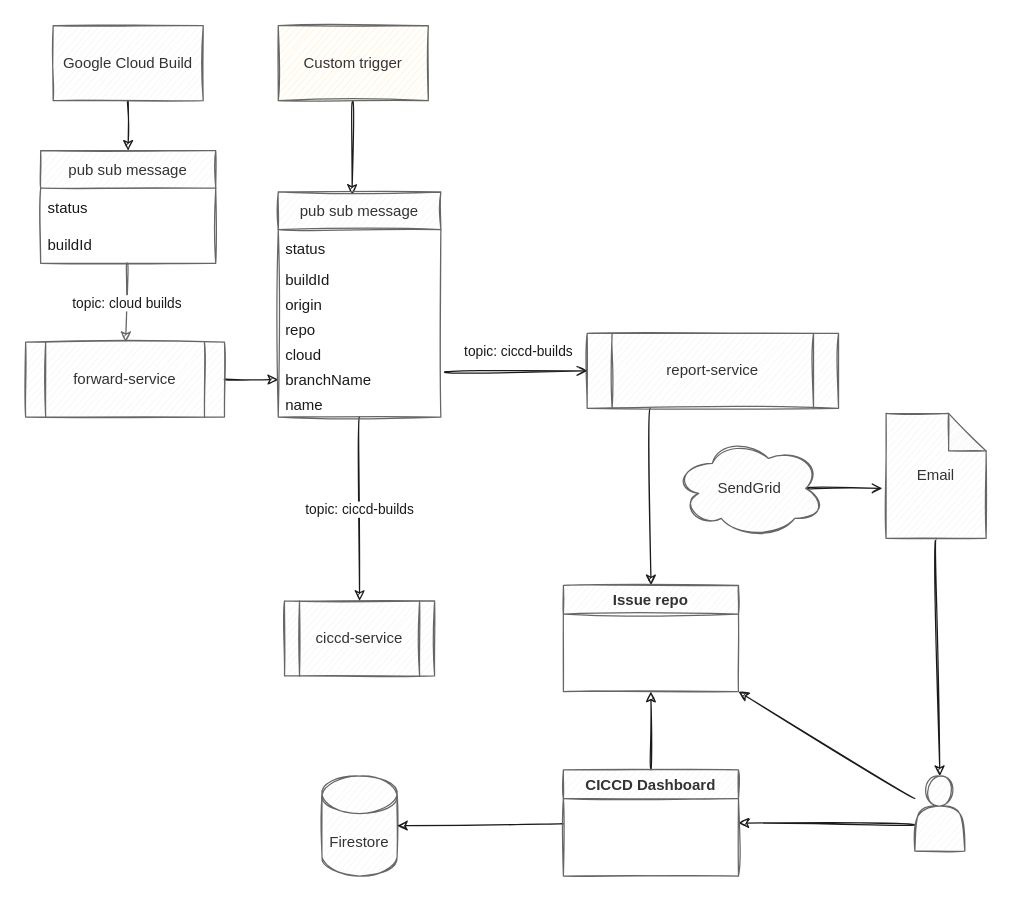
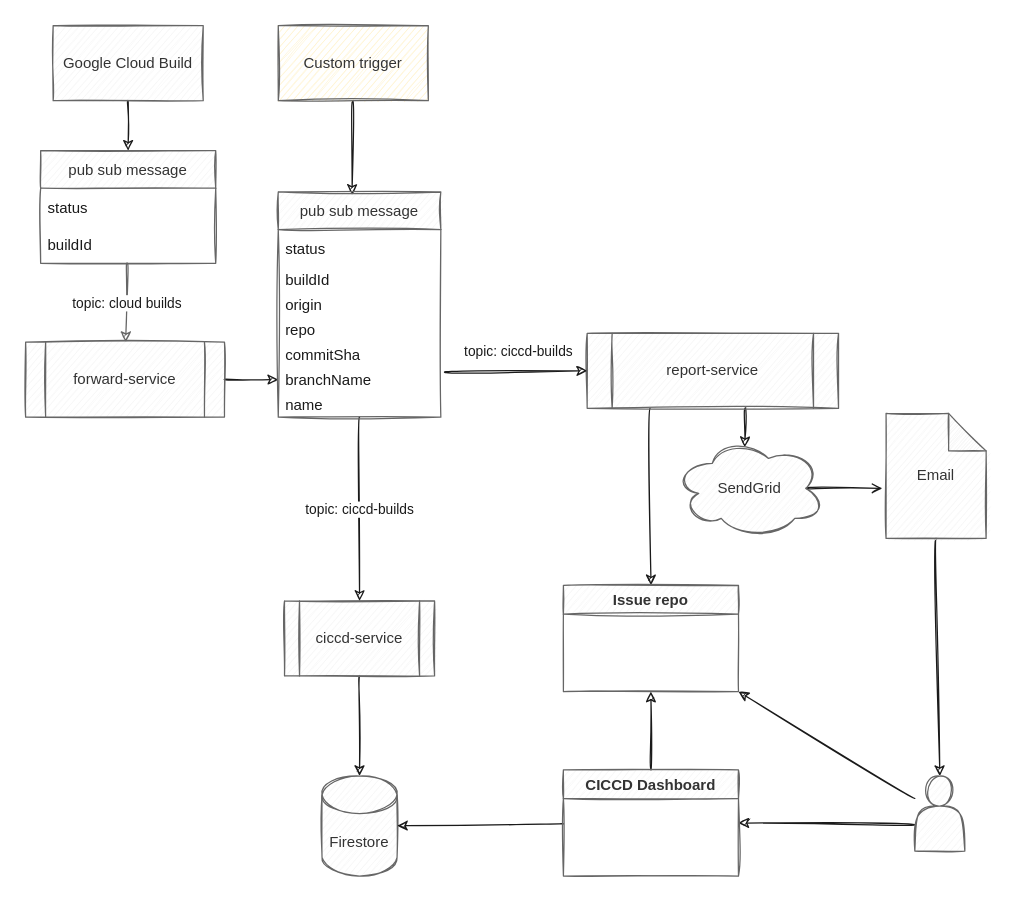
node "cloud": label "cloud" -> "commitSha"
edge "branchName" -> "report-service": arrowhead open -> classic
edge "report-service" -> "SendGrid": added
edge "ciccd-service" -> "Firestore": added
